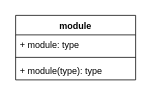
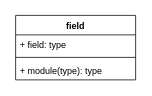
node "module": label "module" -> "field"
node "+ module: type": label "+ module: type" -> "+ field: type"
